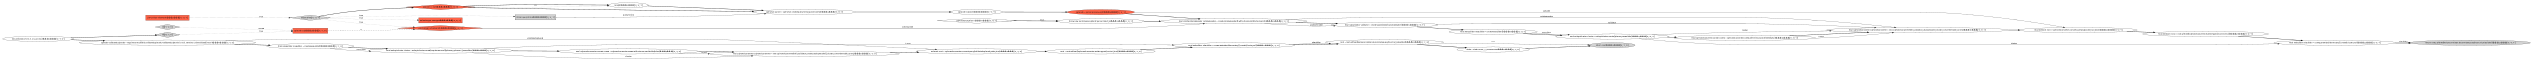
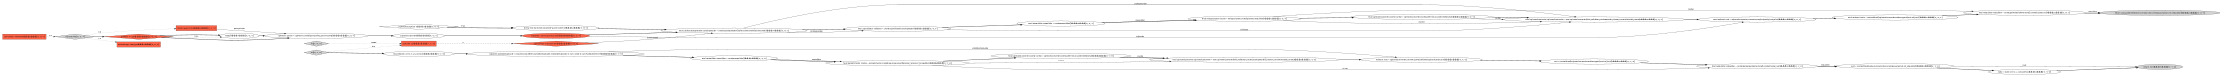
node "String queryString@@@2@@@['0', '0', '1']": fillcolor lightgray -> tomato
edge "expandView['0', '0', '1']" -> "List<String> schemaPath@@@2@@@['0', '0', '1']": removed, label "true"
edge "ensure(State.STATE_4_VALIDATED)@@@3@@@['0', '1', '0']" -> "rel['0', '1', '0']": reversed
